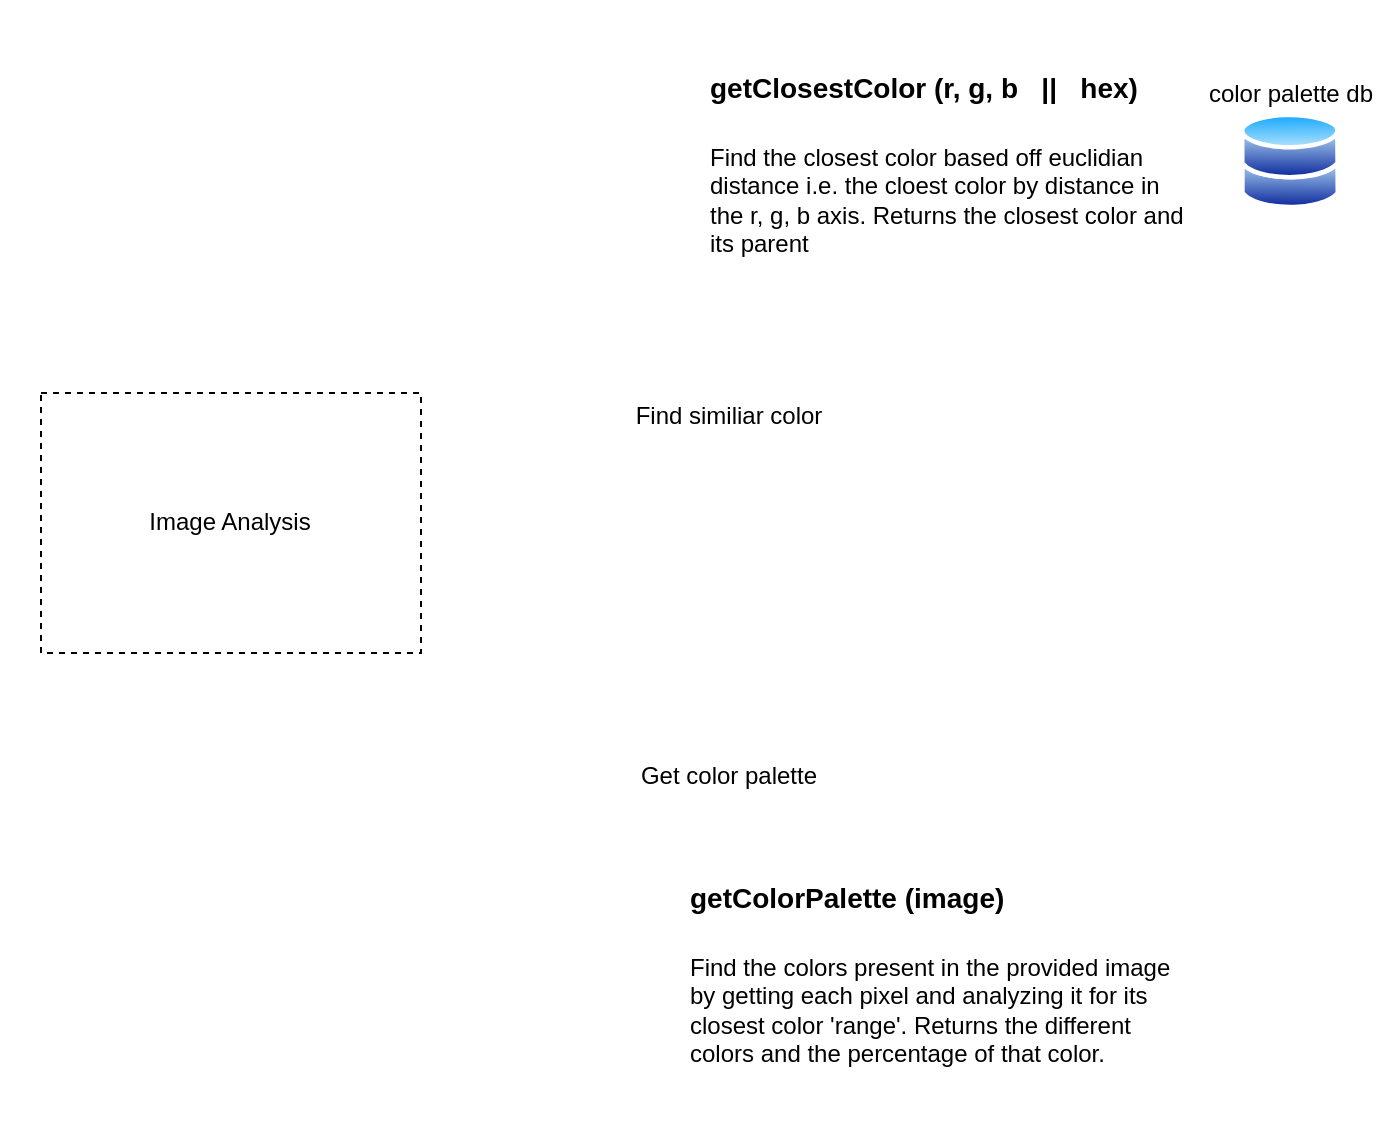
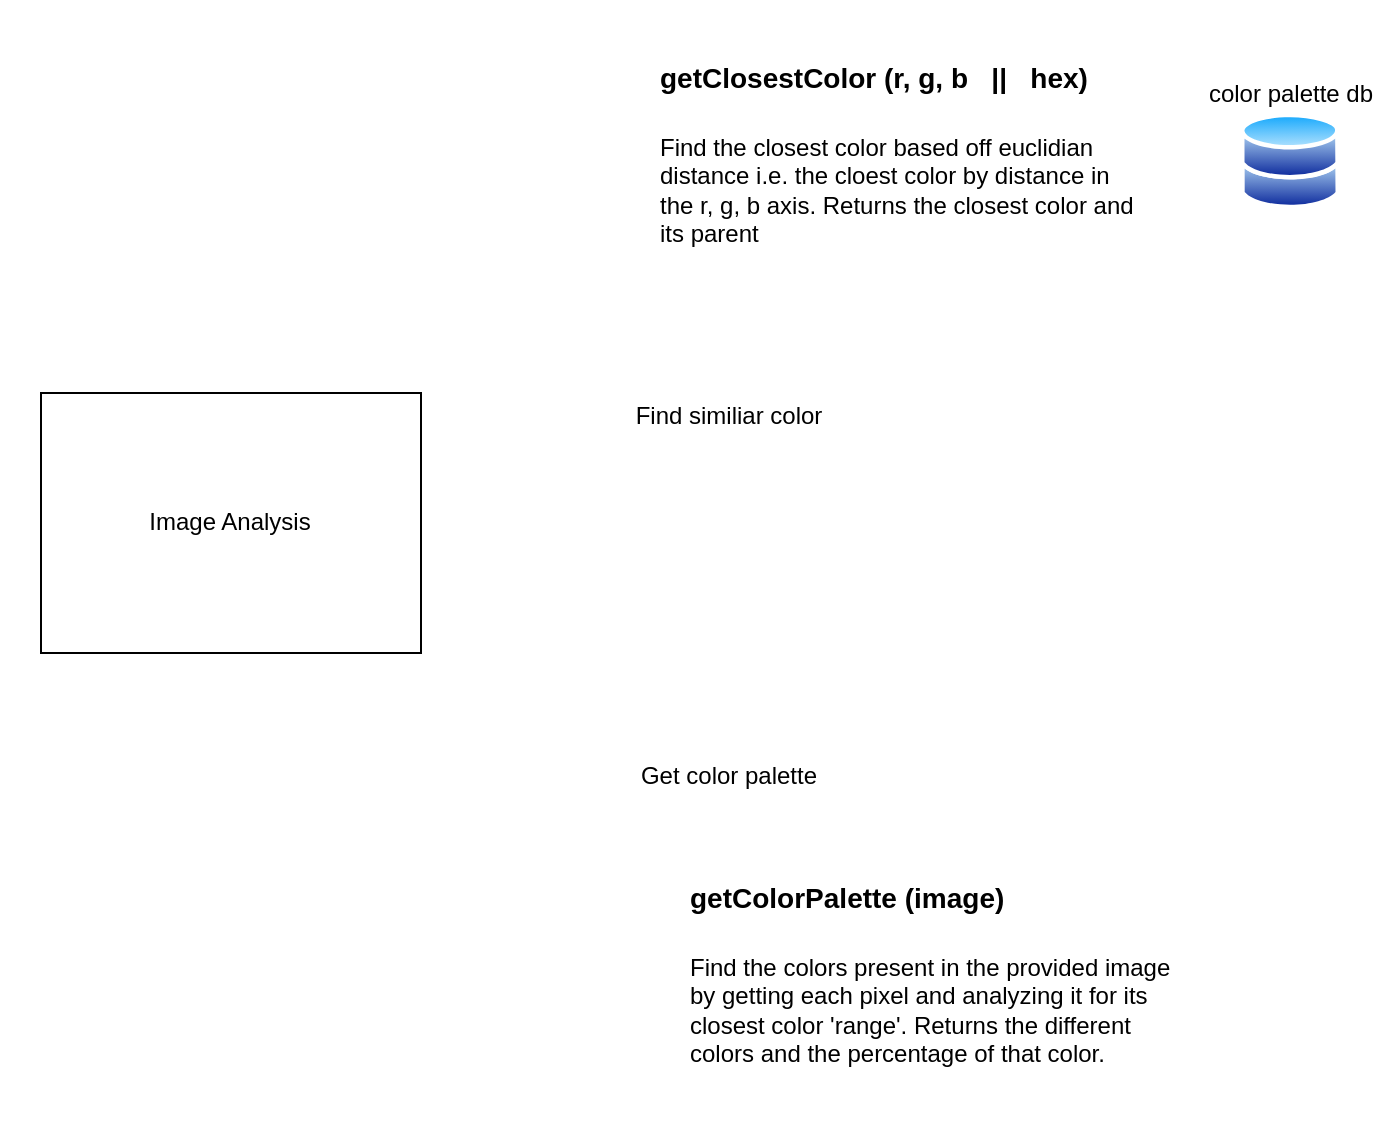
node "getClosestColor (r, g, b || hex)Find the closest color based off euclidian distance i.e. the cloest color by distance in the r, g, b axis. Returns the closest color and its parent": moved (946, 162) -> (896, 152)
node "Image Analysis": style dashed -> solid
